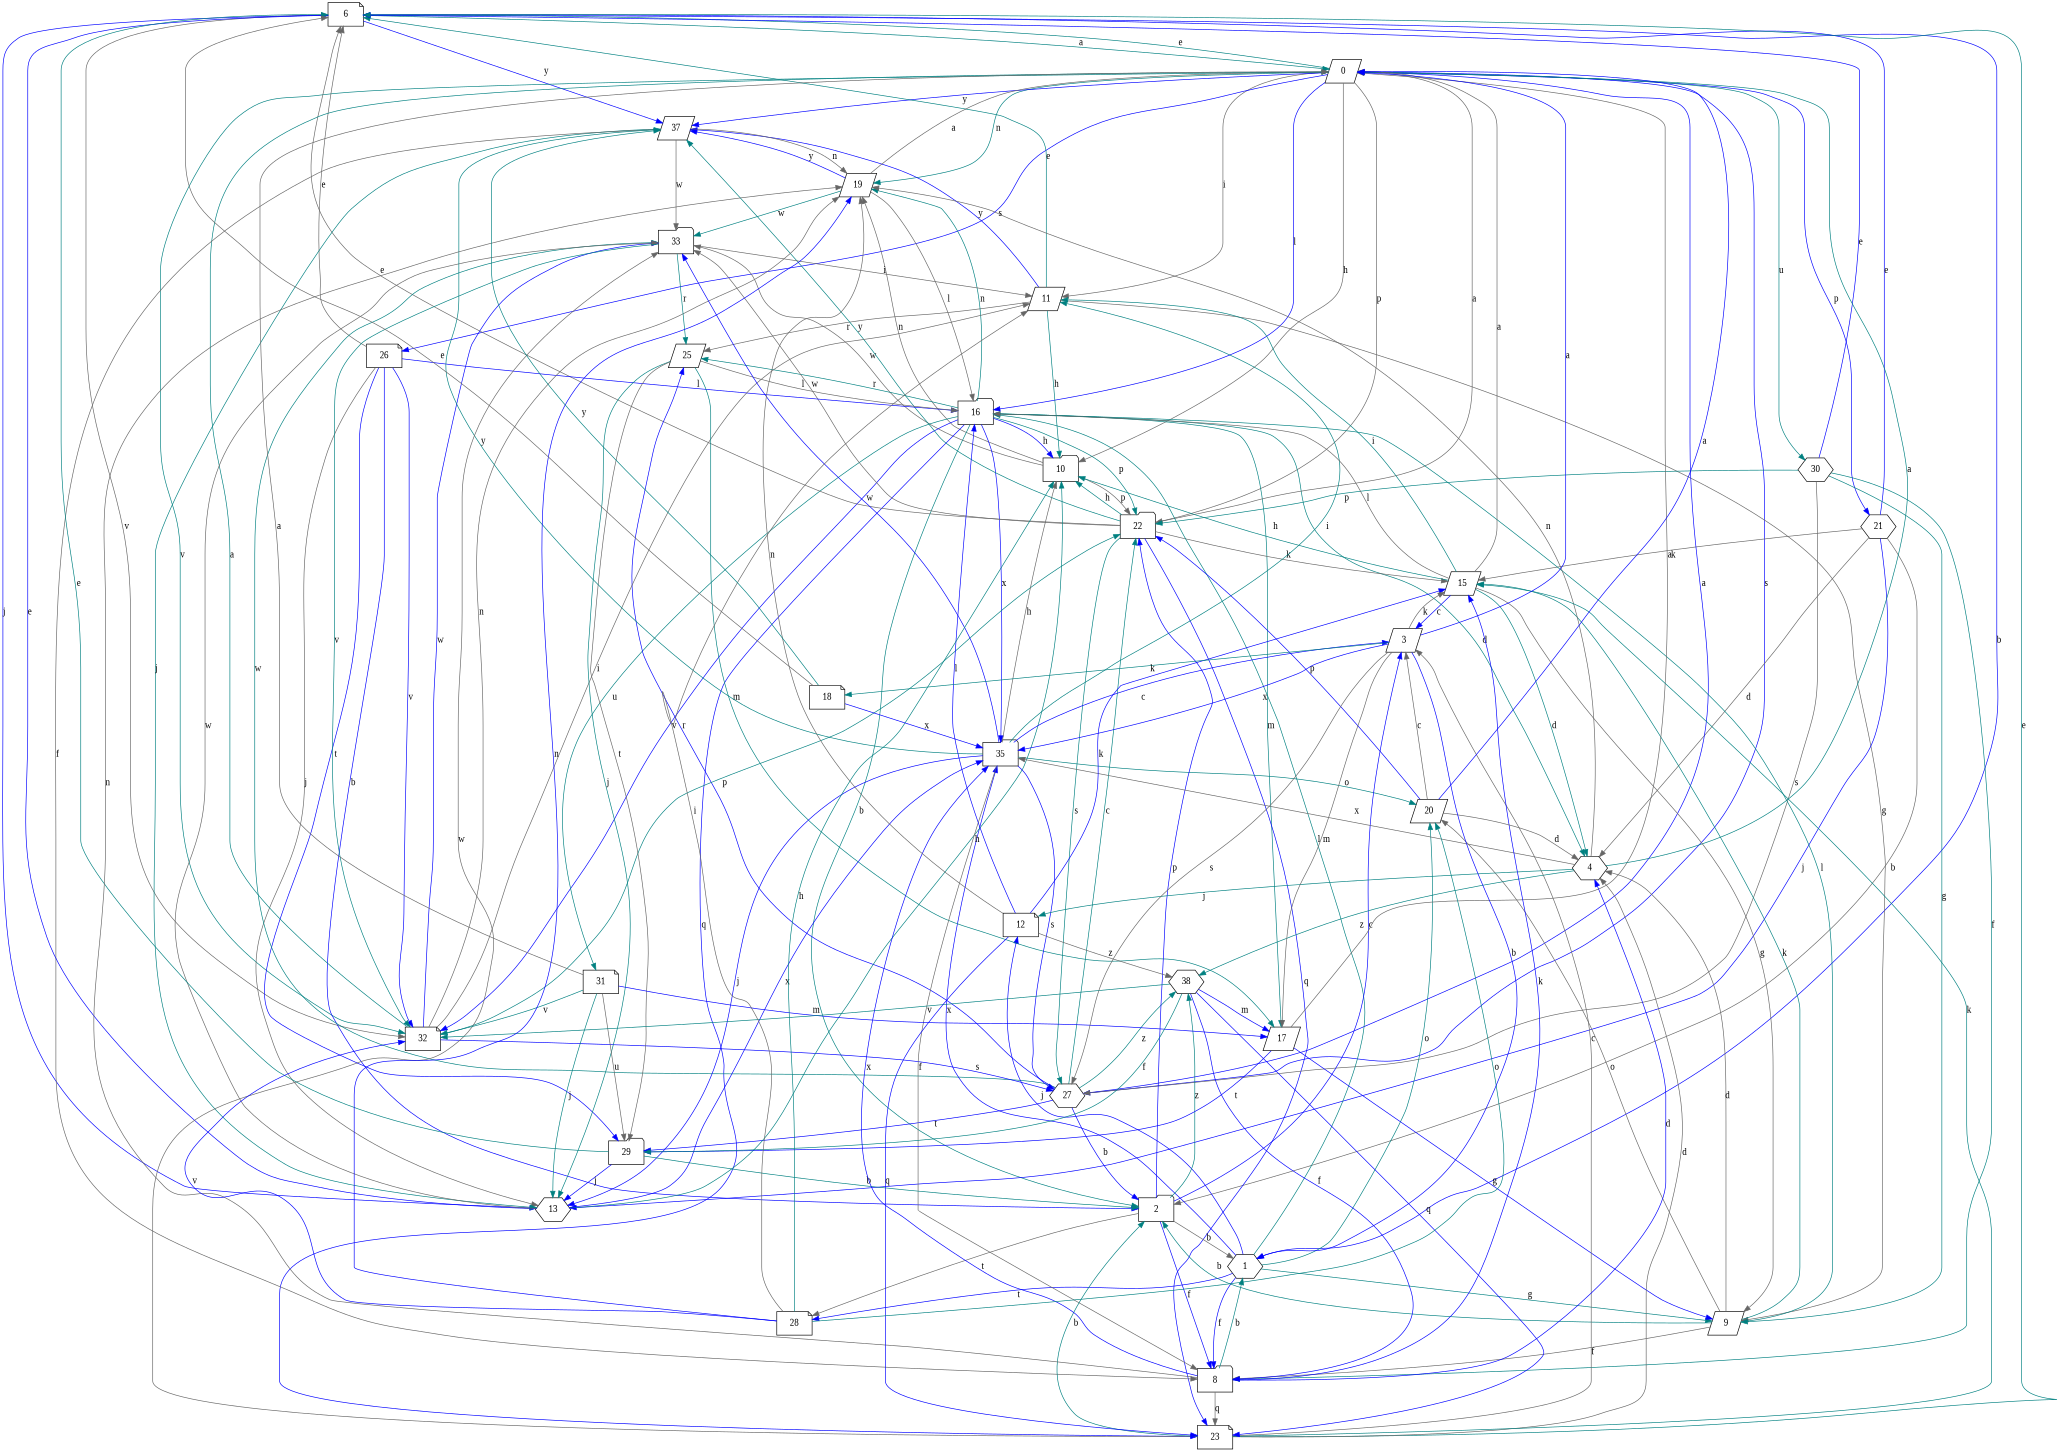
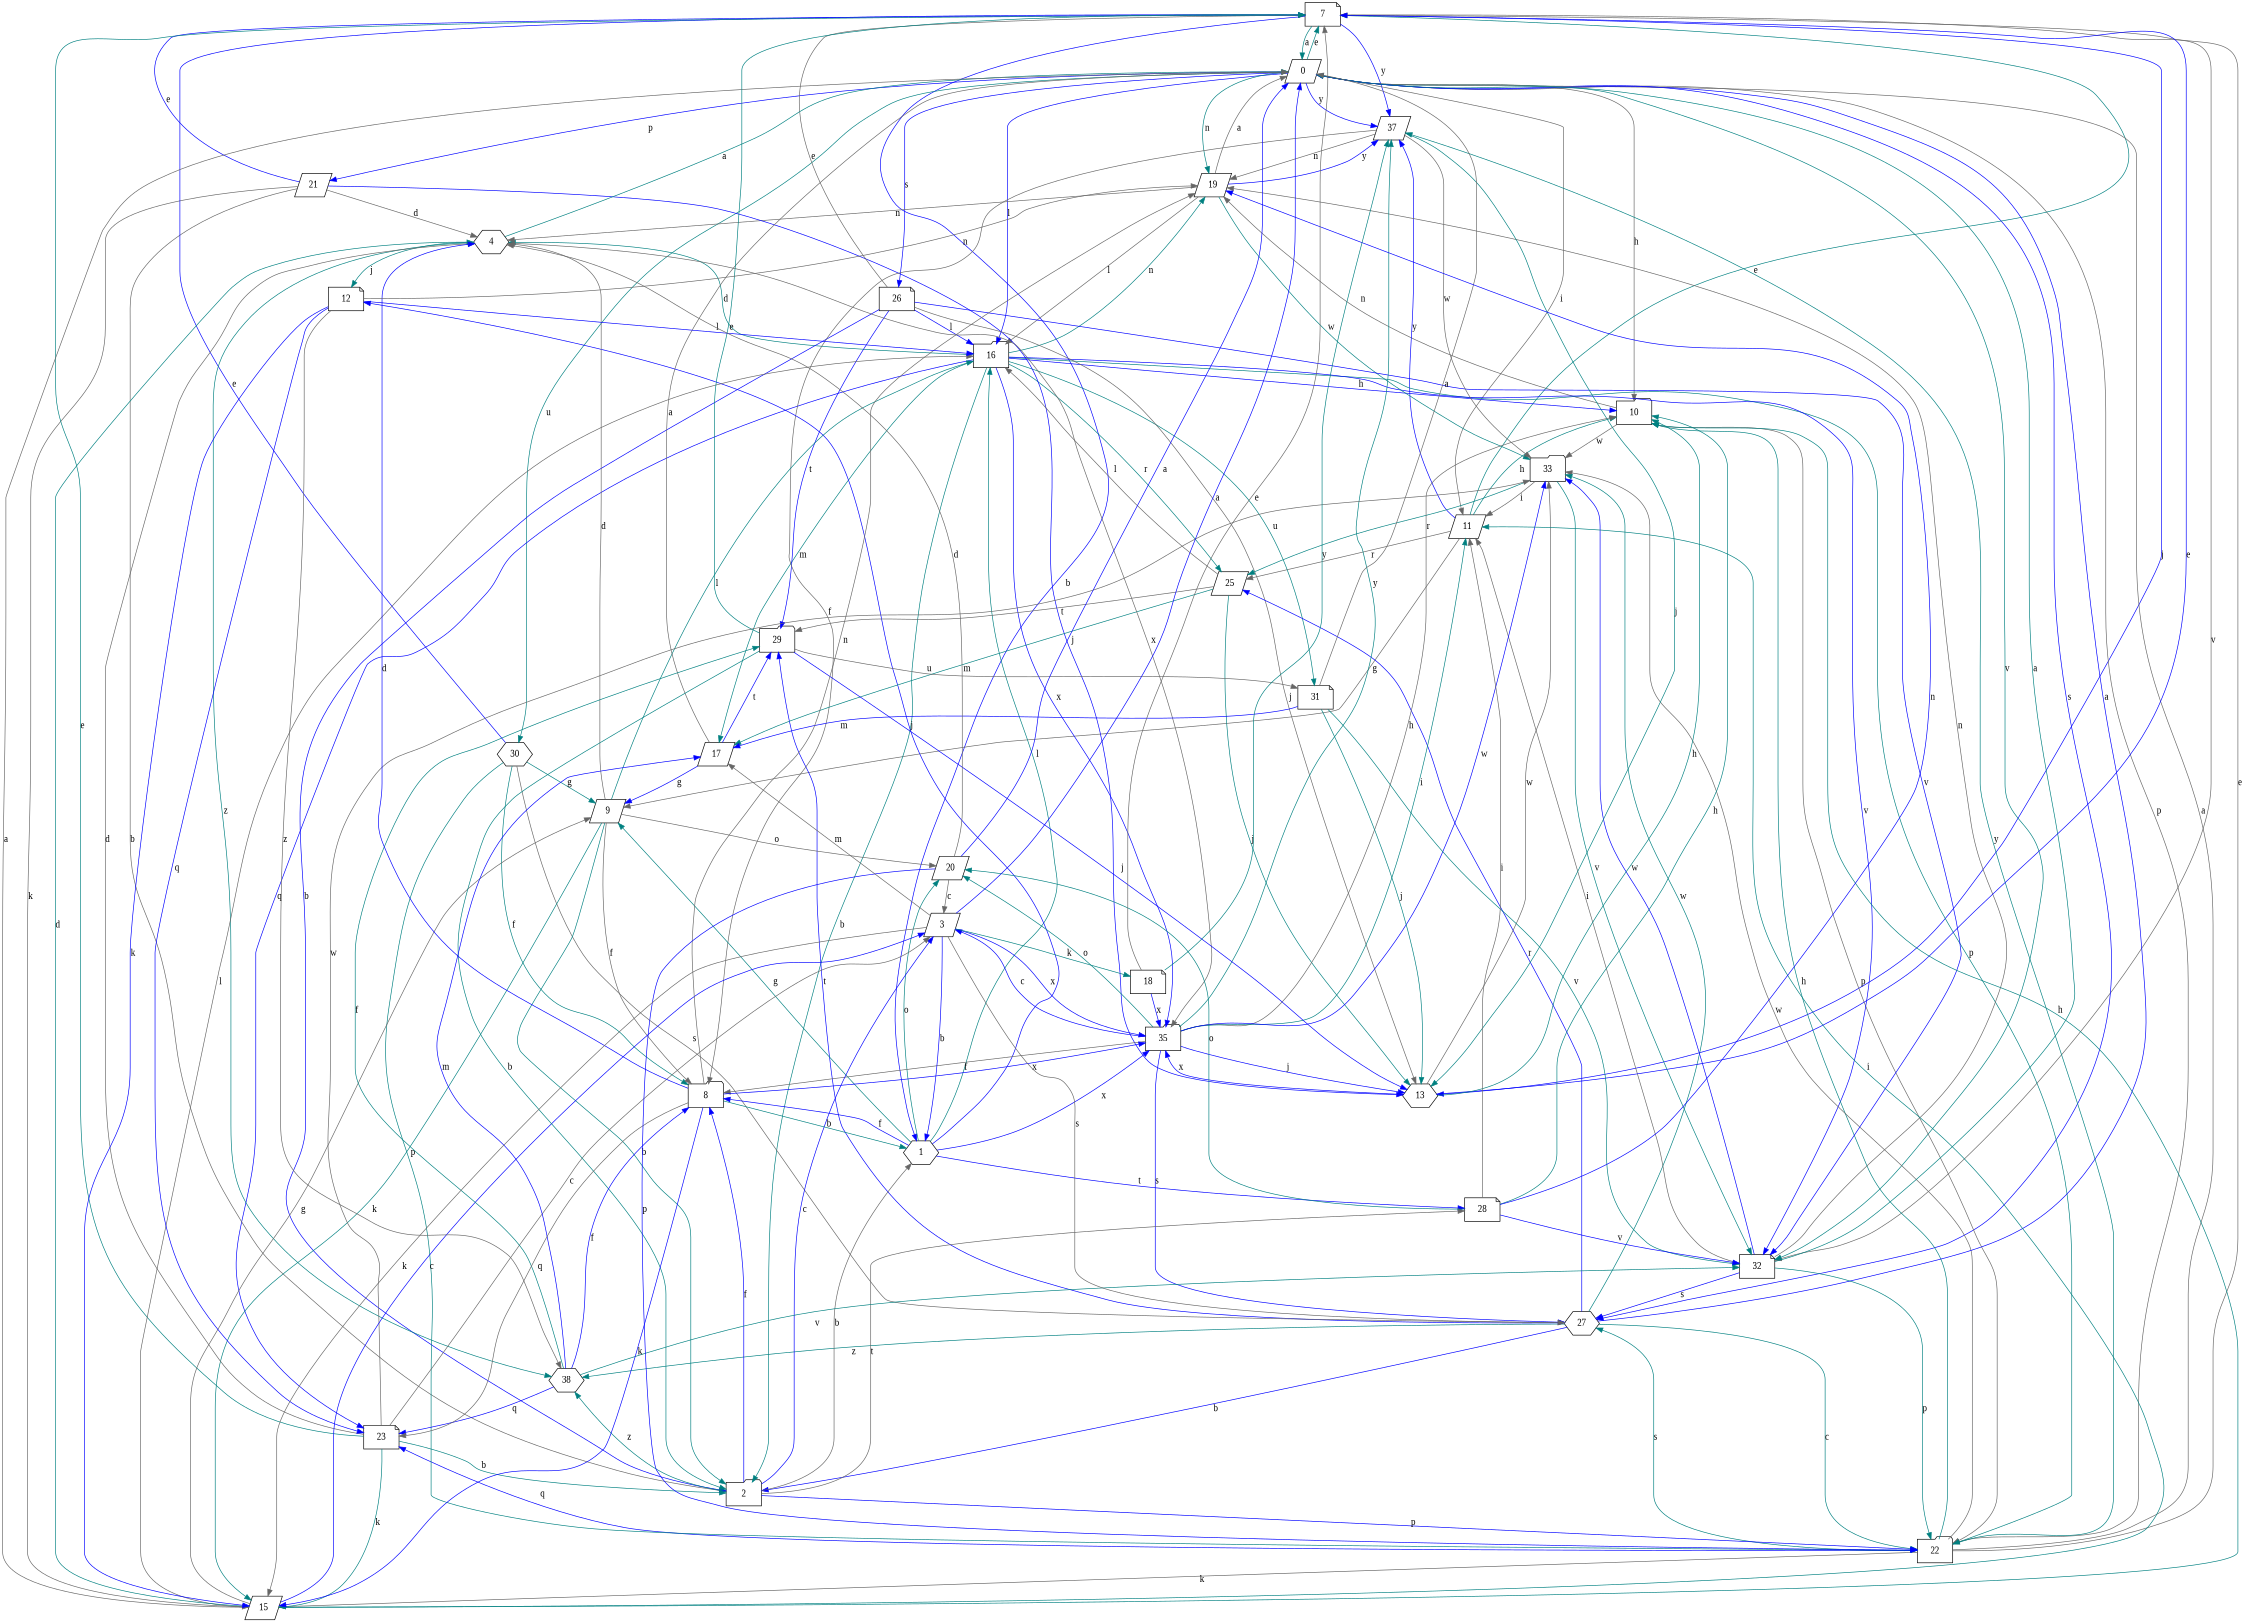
node "6": label "6" -> "7"
edge "4" -> "19": reversed
node "21": shape hexagon -> parallelogram
edge "31" -> "29": reversed
